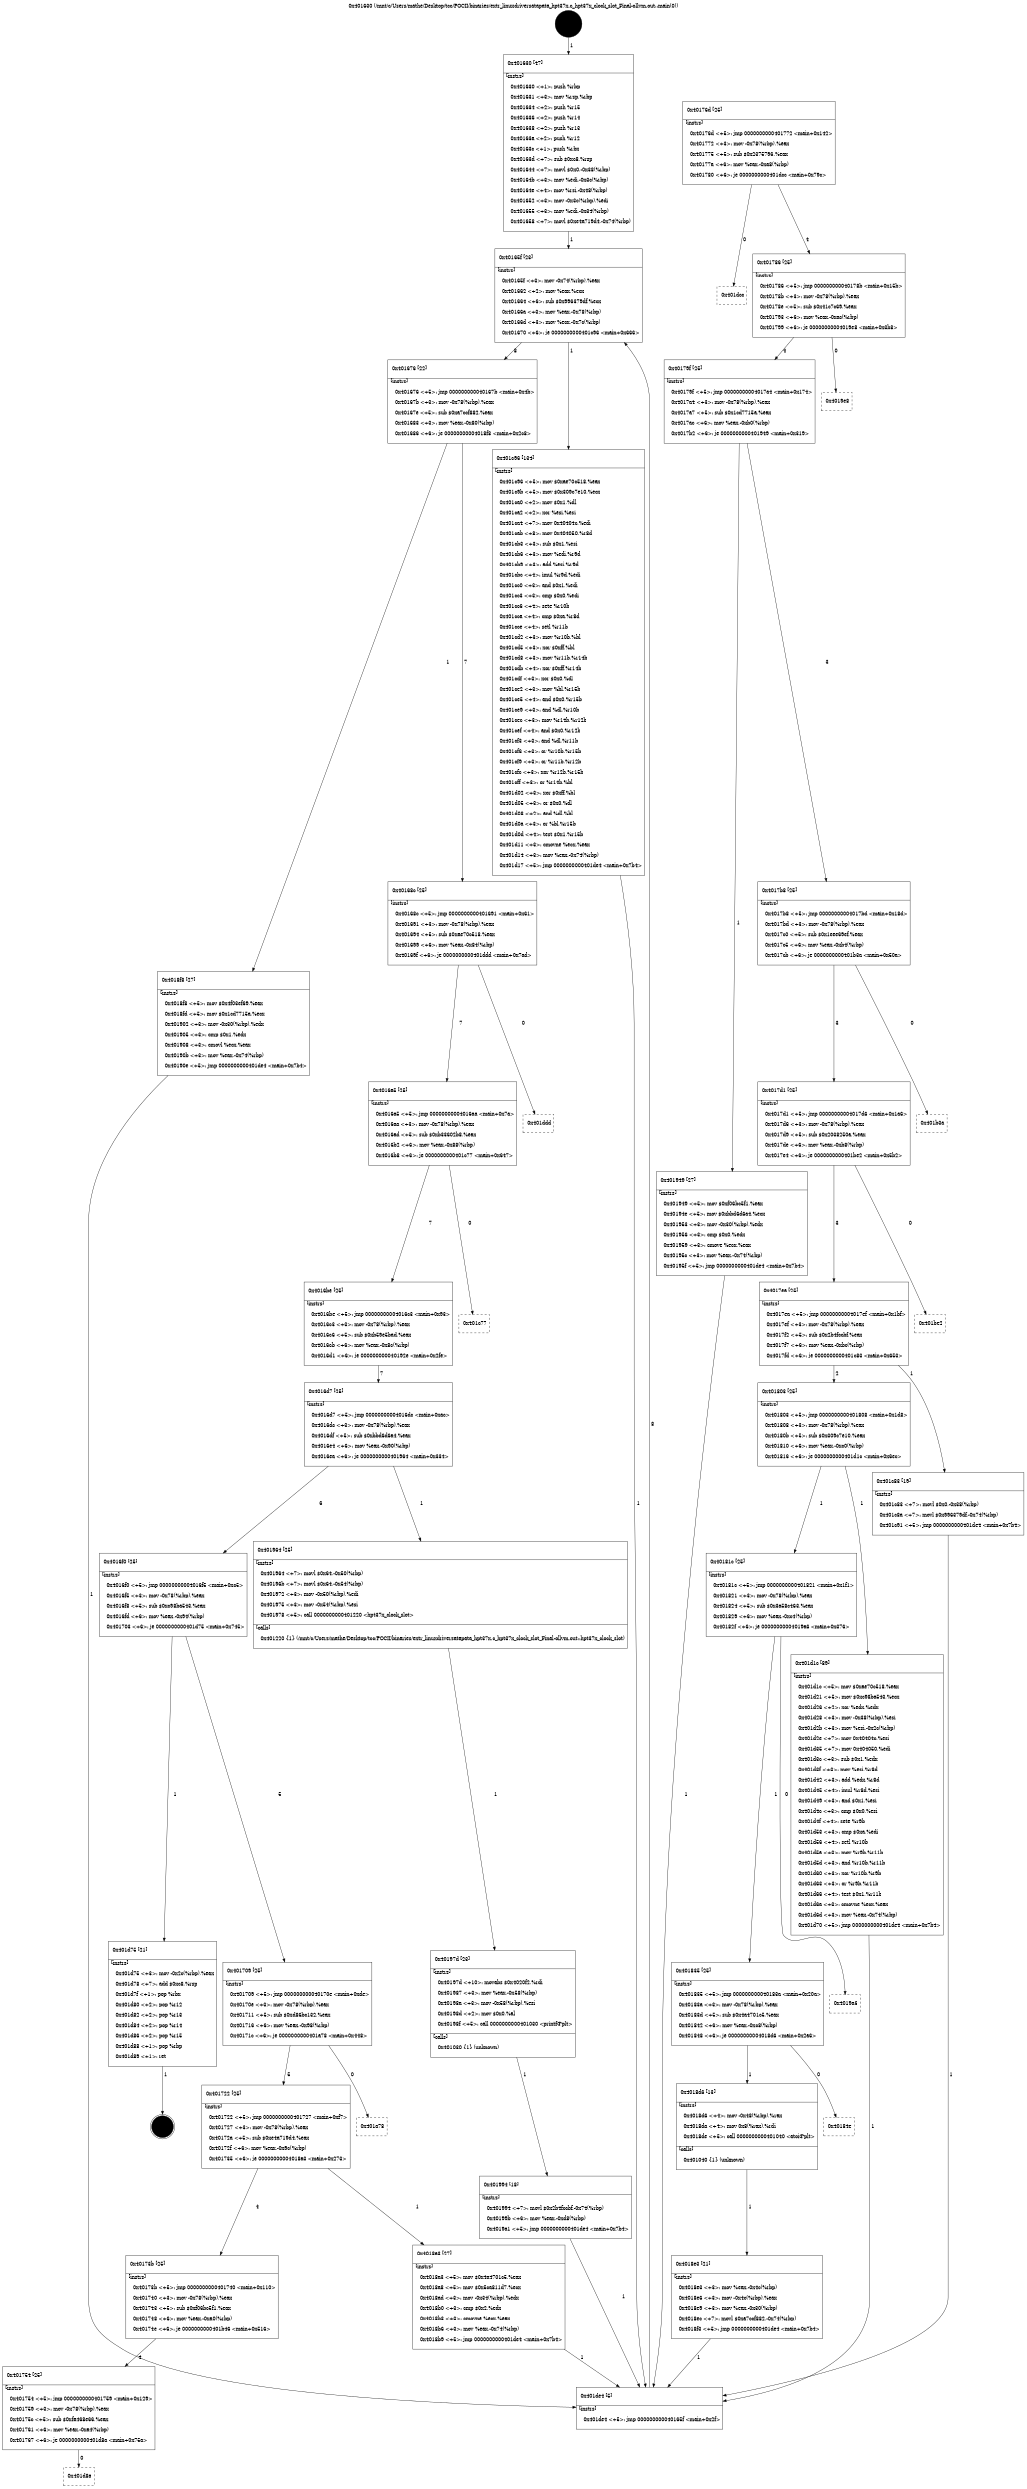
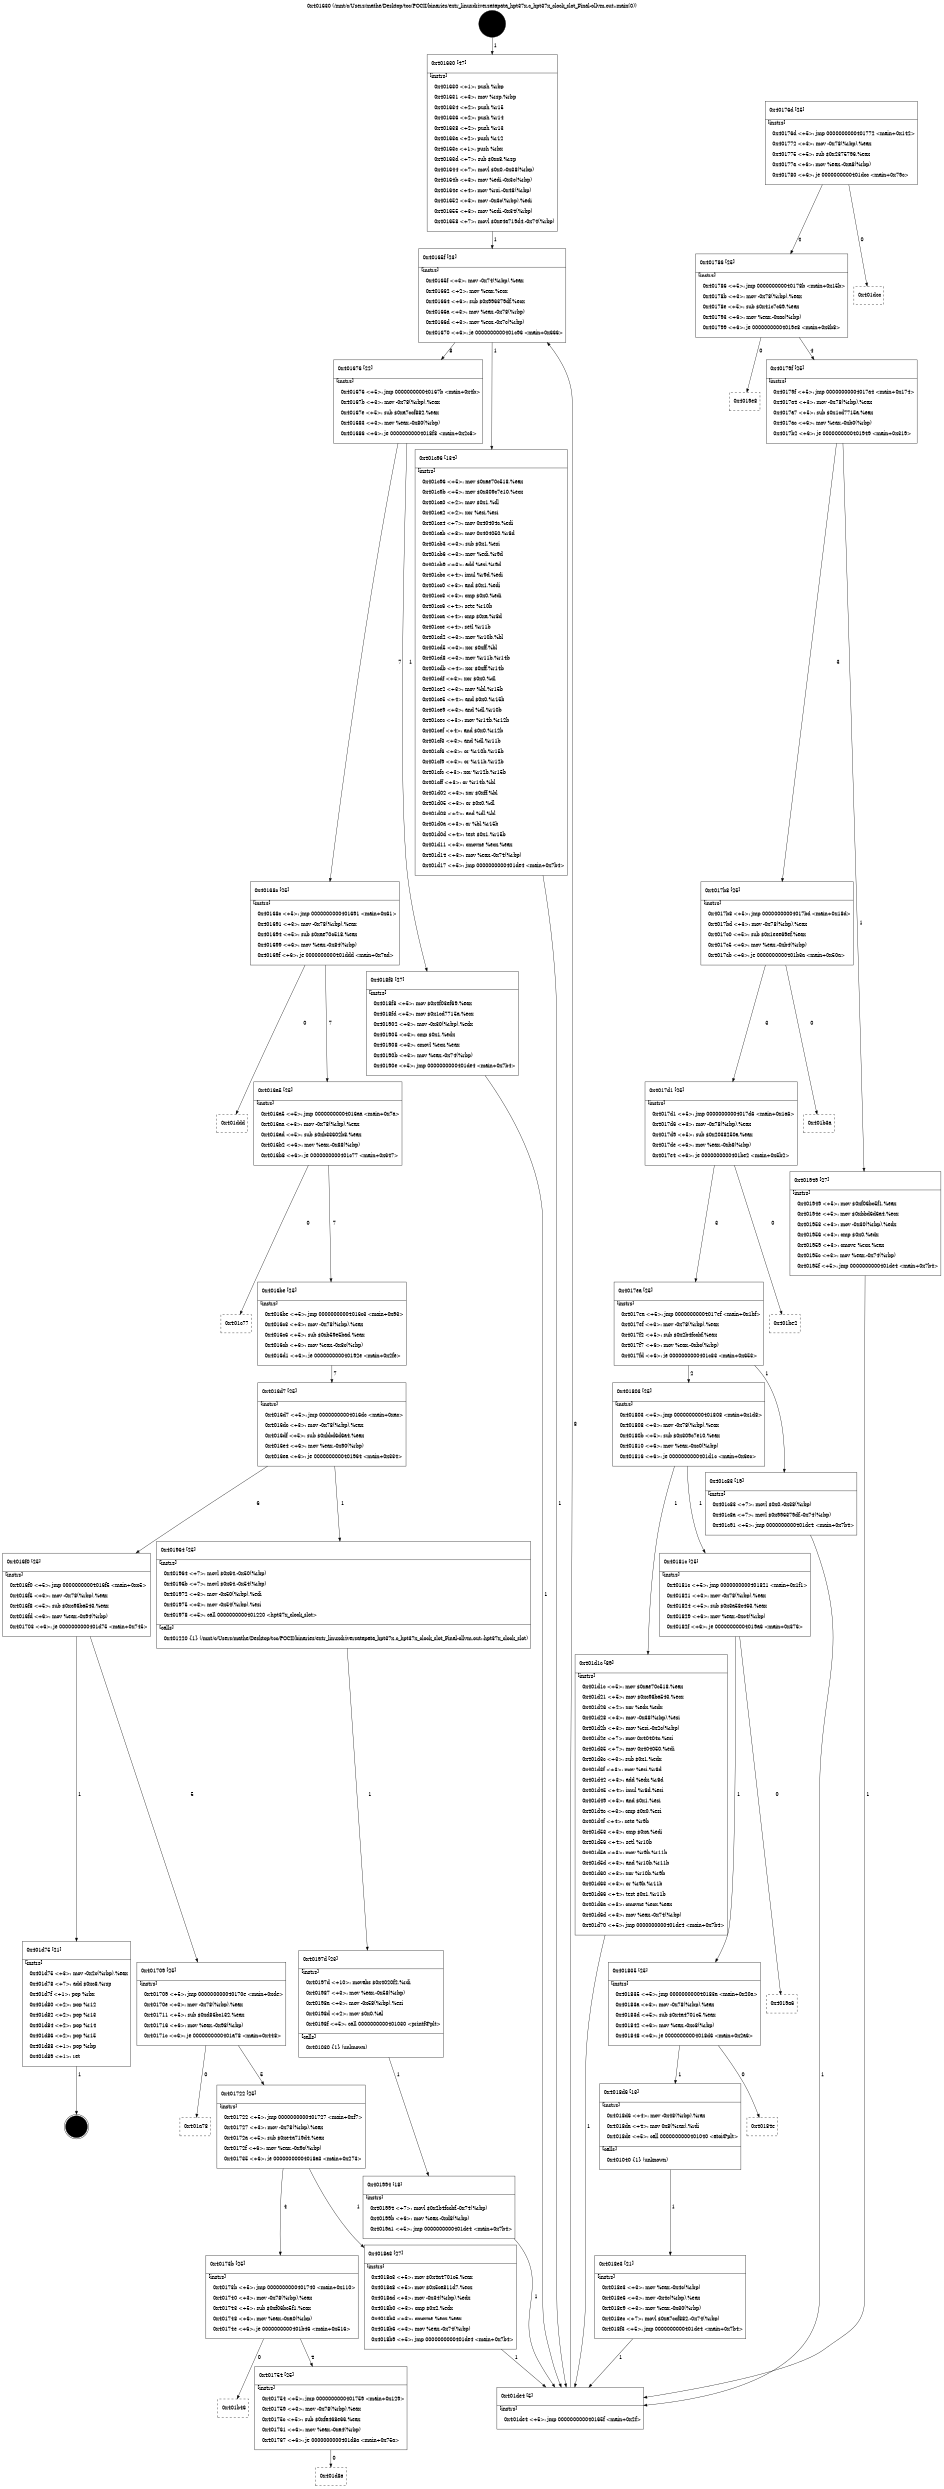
node "0x401b46": added
